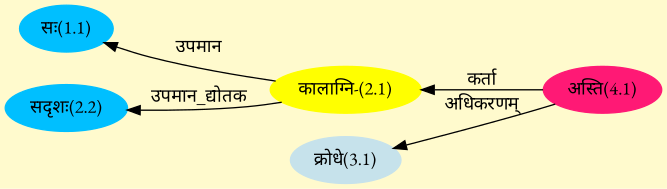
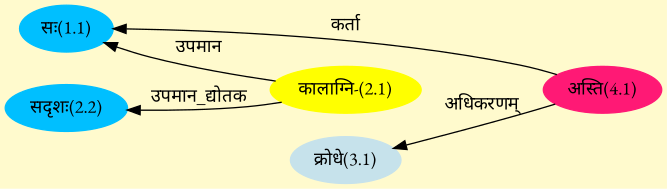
edge "अस्ति(4.1)" -> "कालाग्नि-(2.1)": now "अस्ति(4.1)" -> "सः(1.1)"
